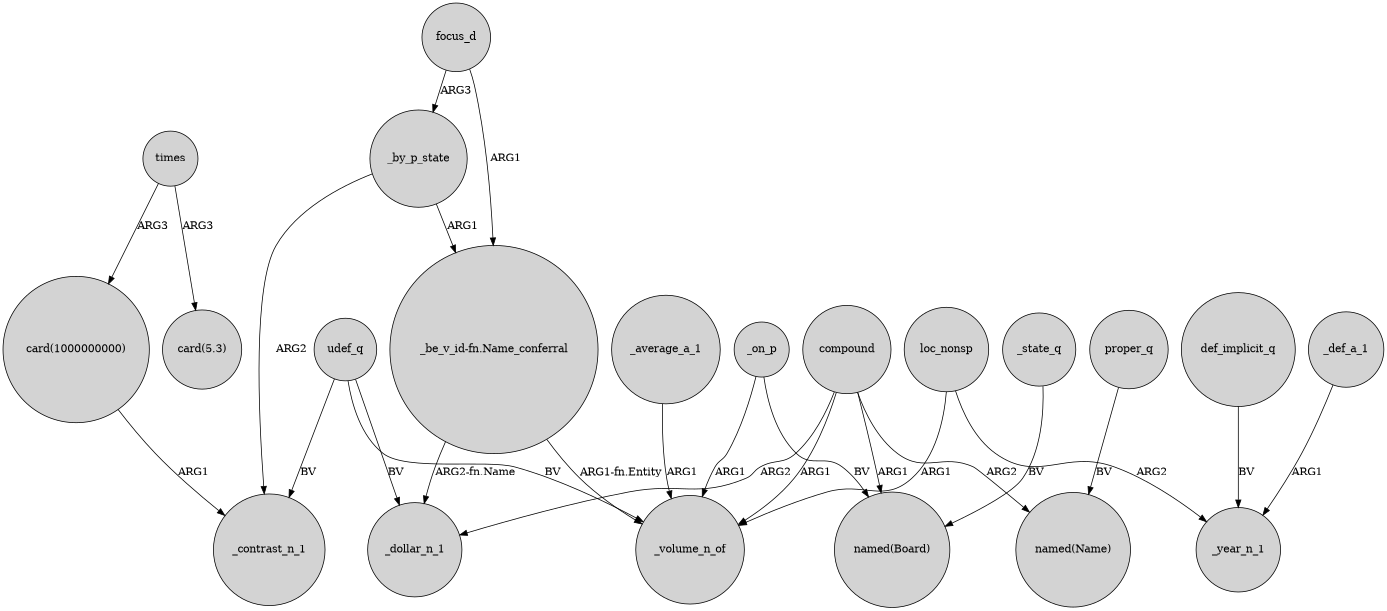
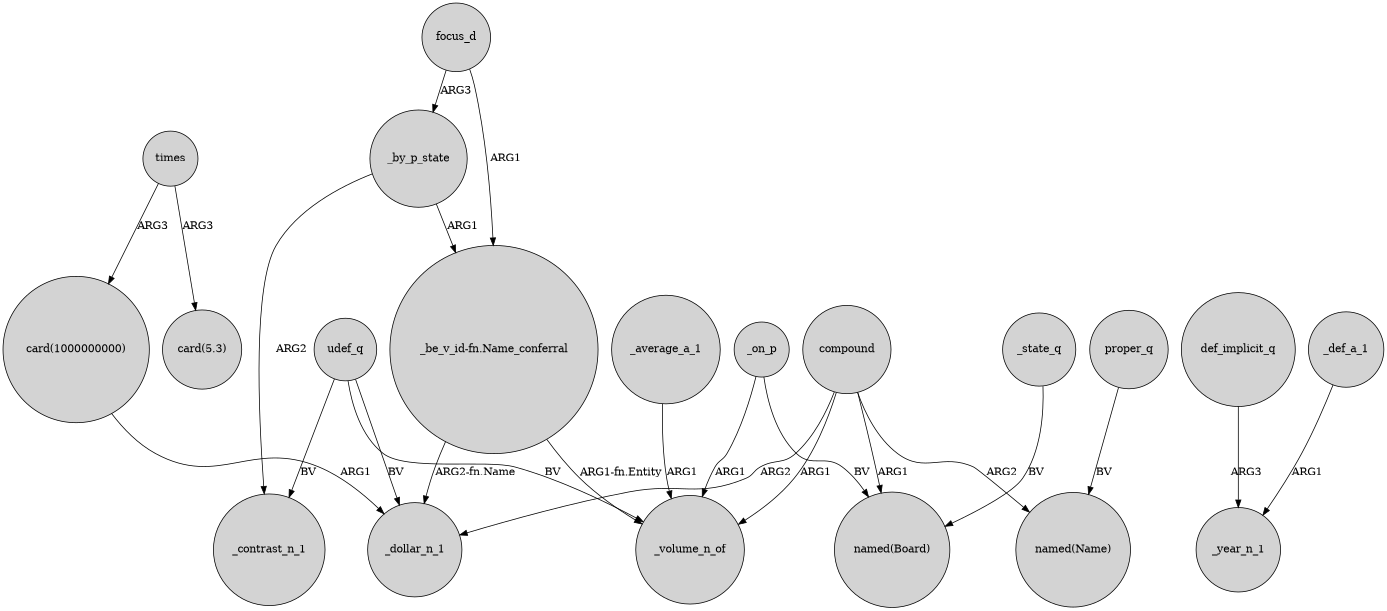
node "loc_nonsp": removed
edge "card(1000000000)" -> "_contrast_n_1": now "card(1000000000)" -> "_dollar_n_1"
edge "def_implicit_q" -> "_year_n_1": label "BV" -> "ARG3"
